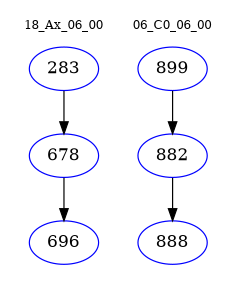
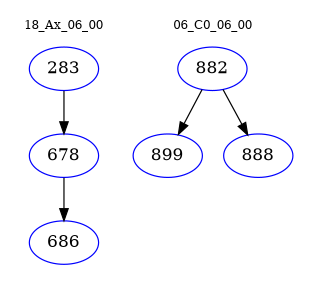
edge "899" -> "882": reversed
node "696": label "696" -> "686"
